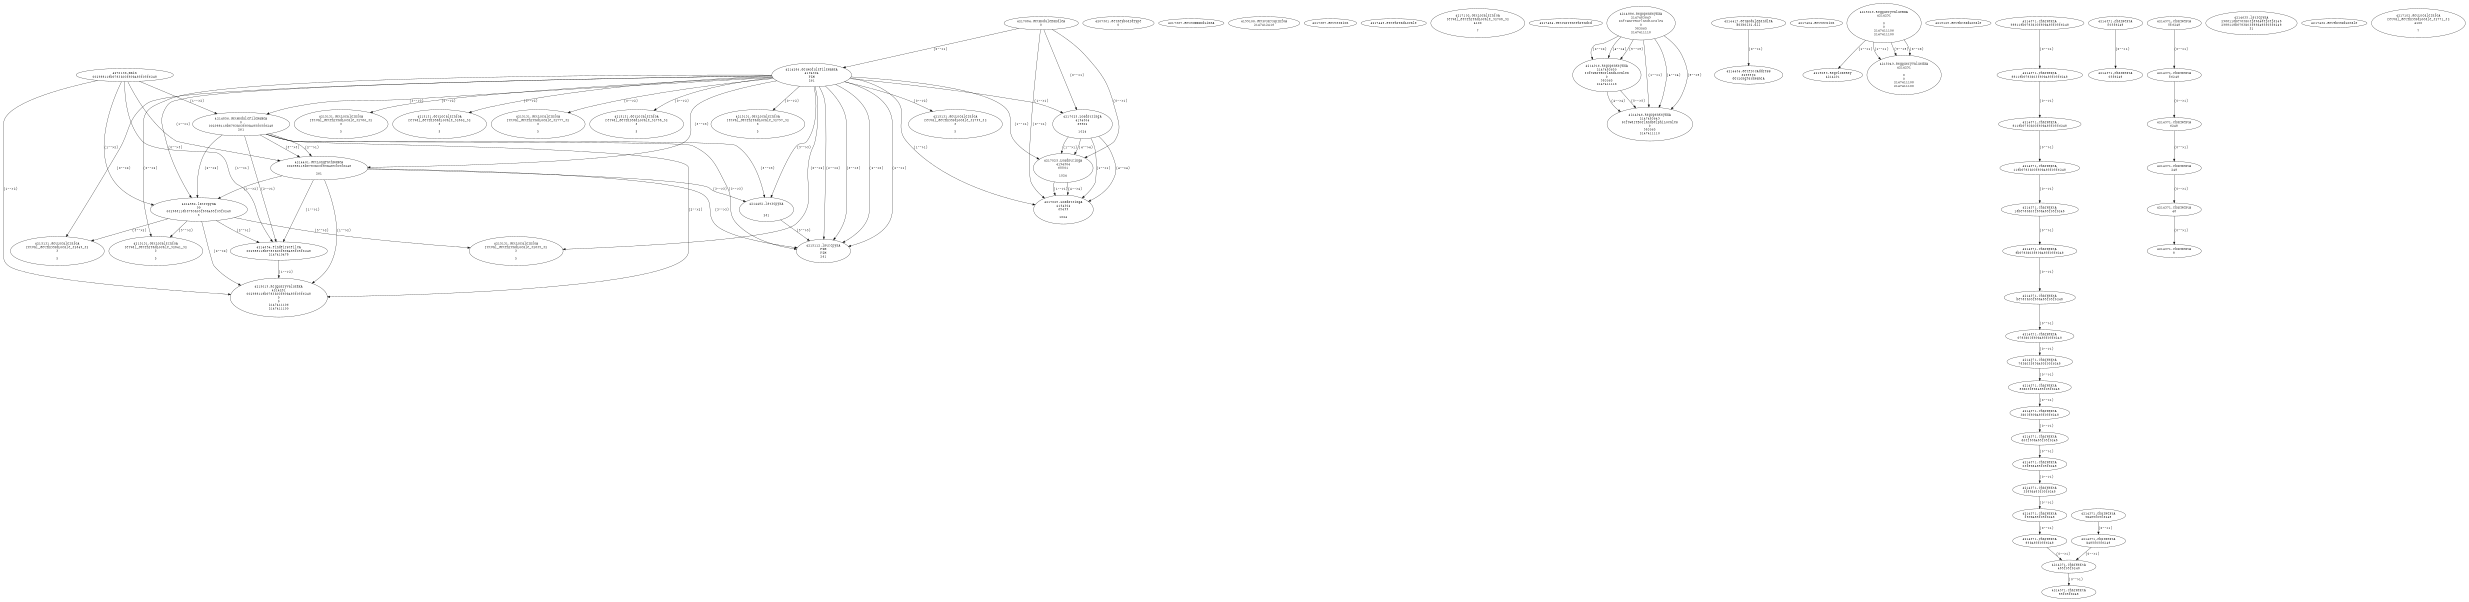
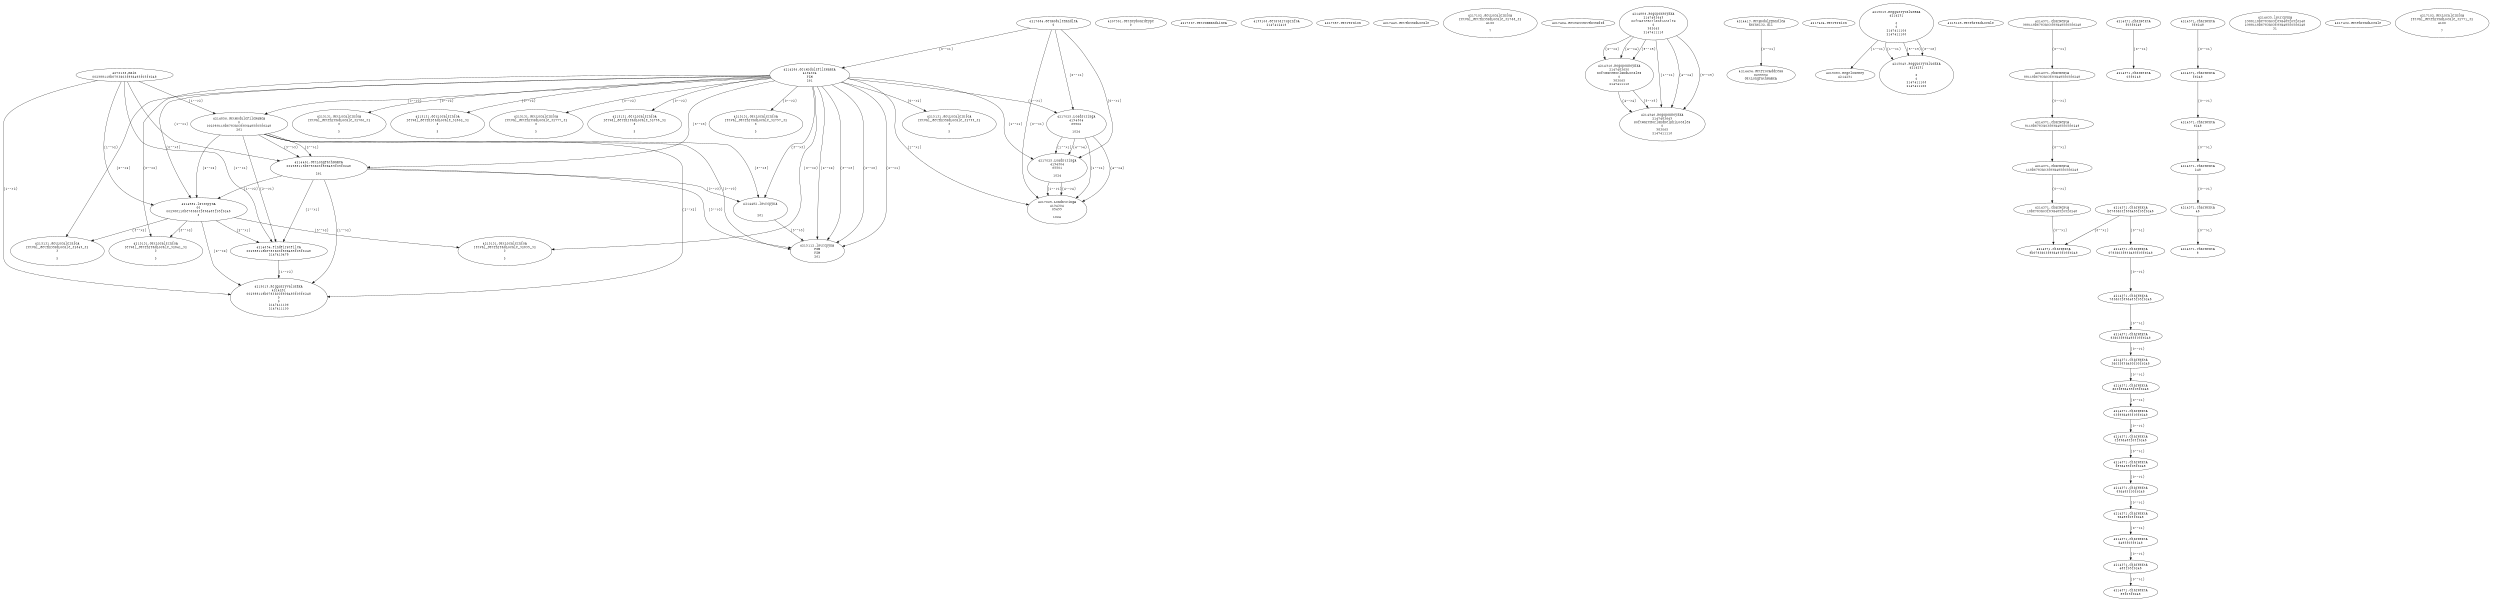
edge "4214371.CharNextA 8be783a03f89a485f05f6248" -> "4214371.CharNextA be783a03f89a485f05f6248": reversed
edge "4214371.CharNextA 89a485f05f6248" -> "4214371.CharNextA 485f05f6248": now "4214371.CharNextA 89a485f05f6248" -> "4214371.CharNextA 9a485f05f6248"
